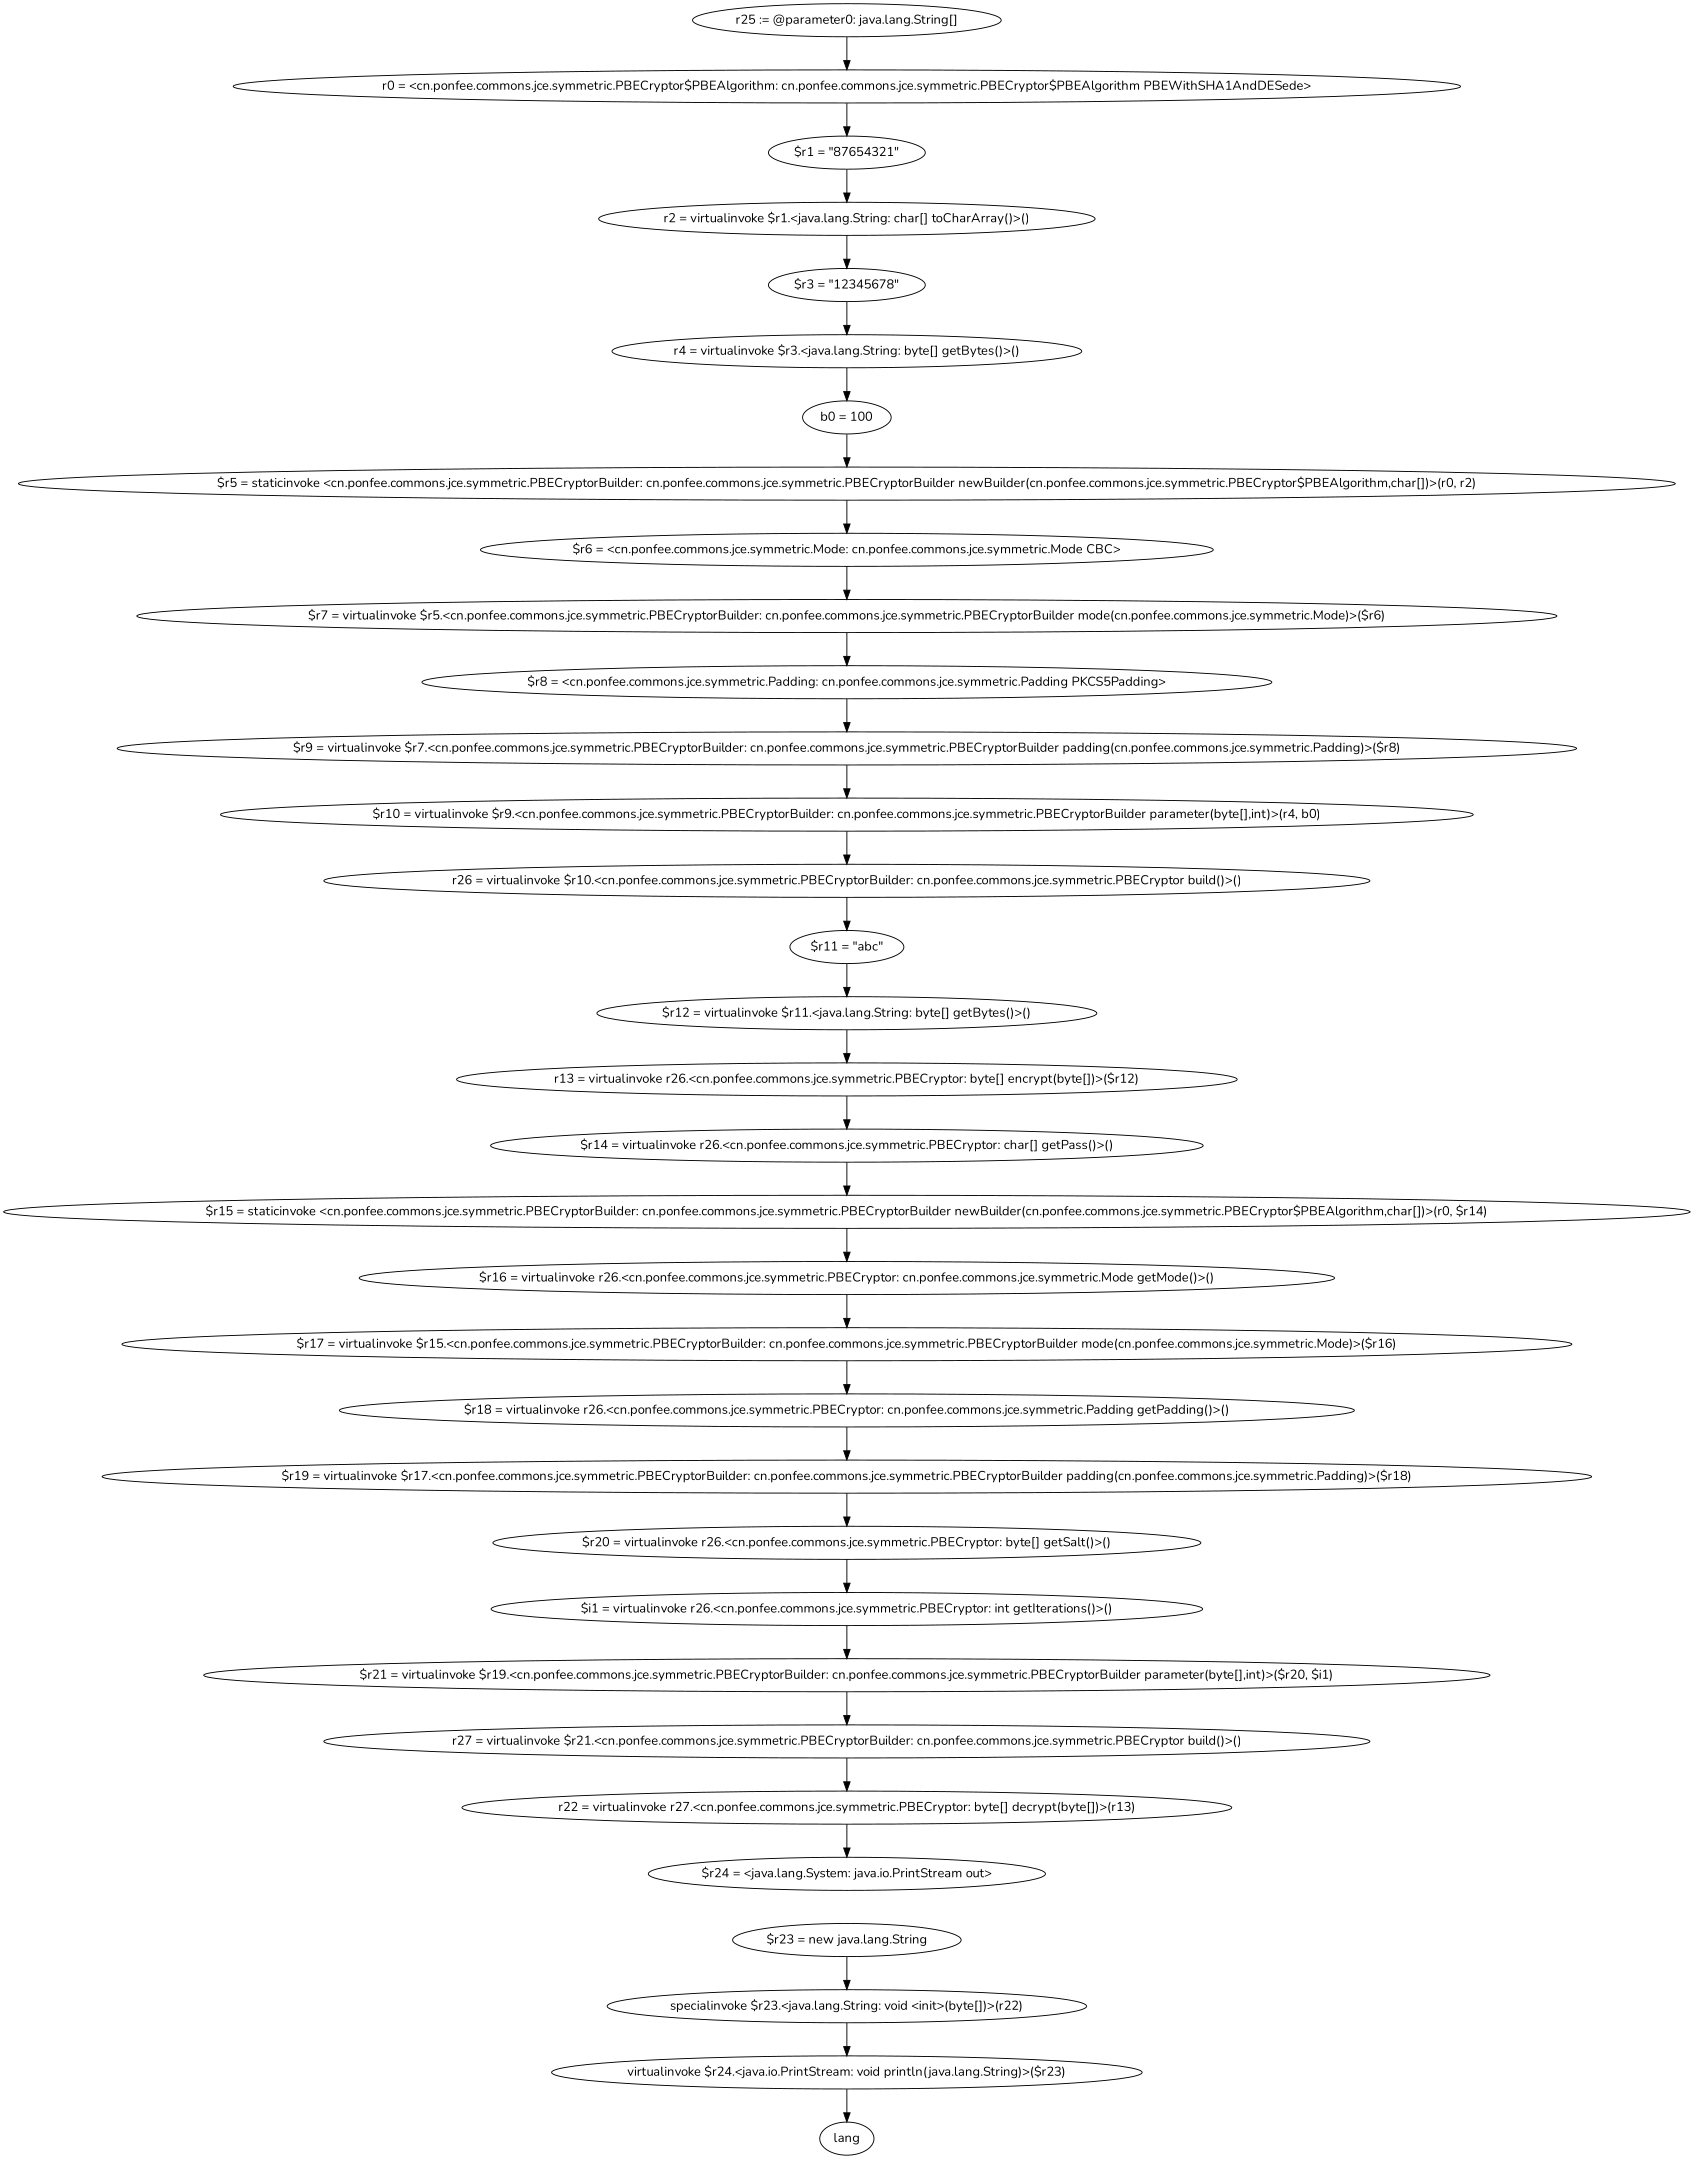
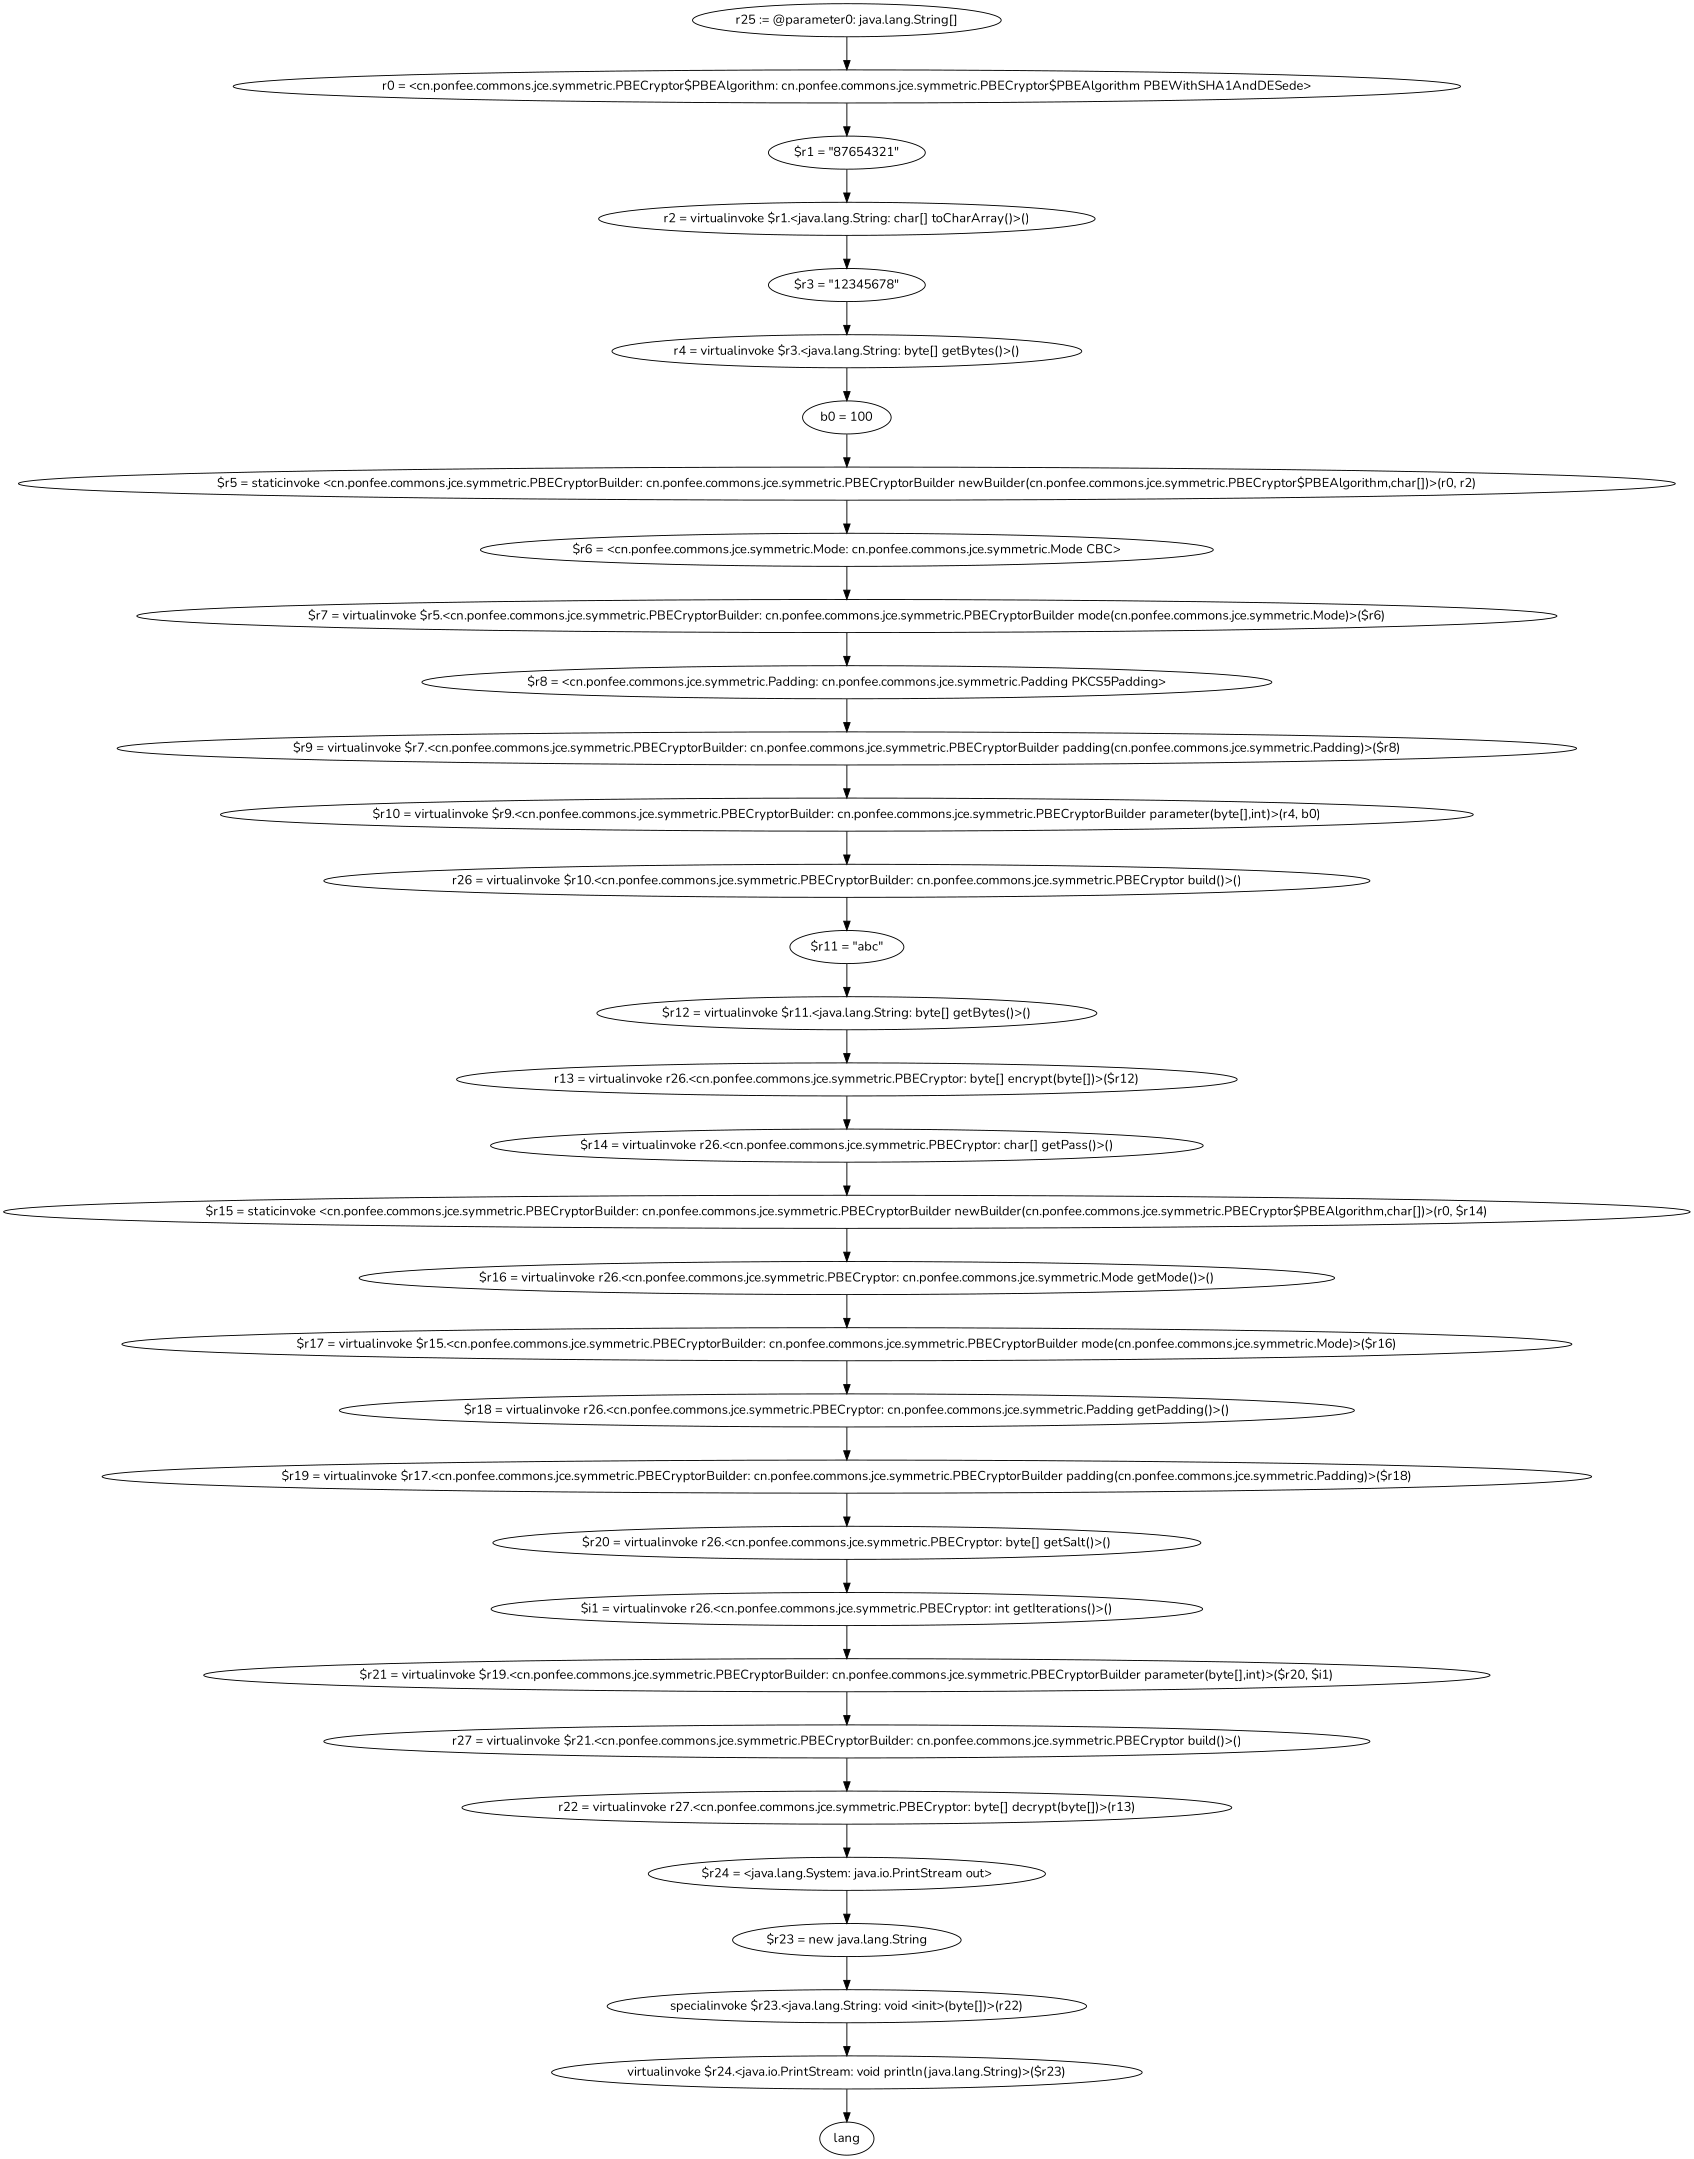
edge "$r24 = <java.lang.System: java.io.PrintStream out>" -> "$r23 = new java.lang.String": added
